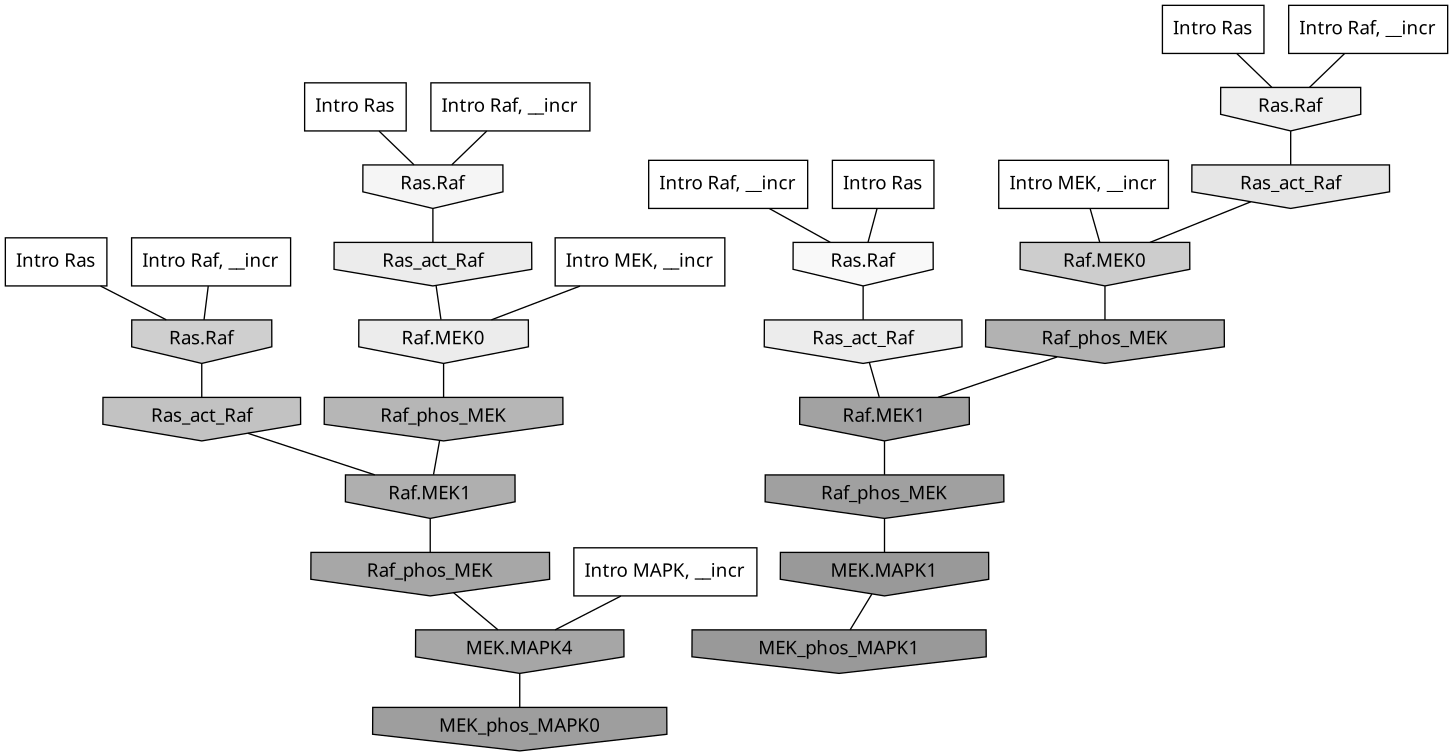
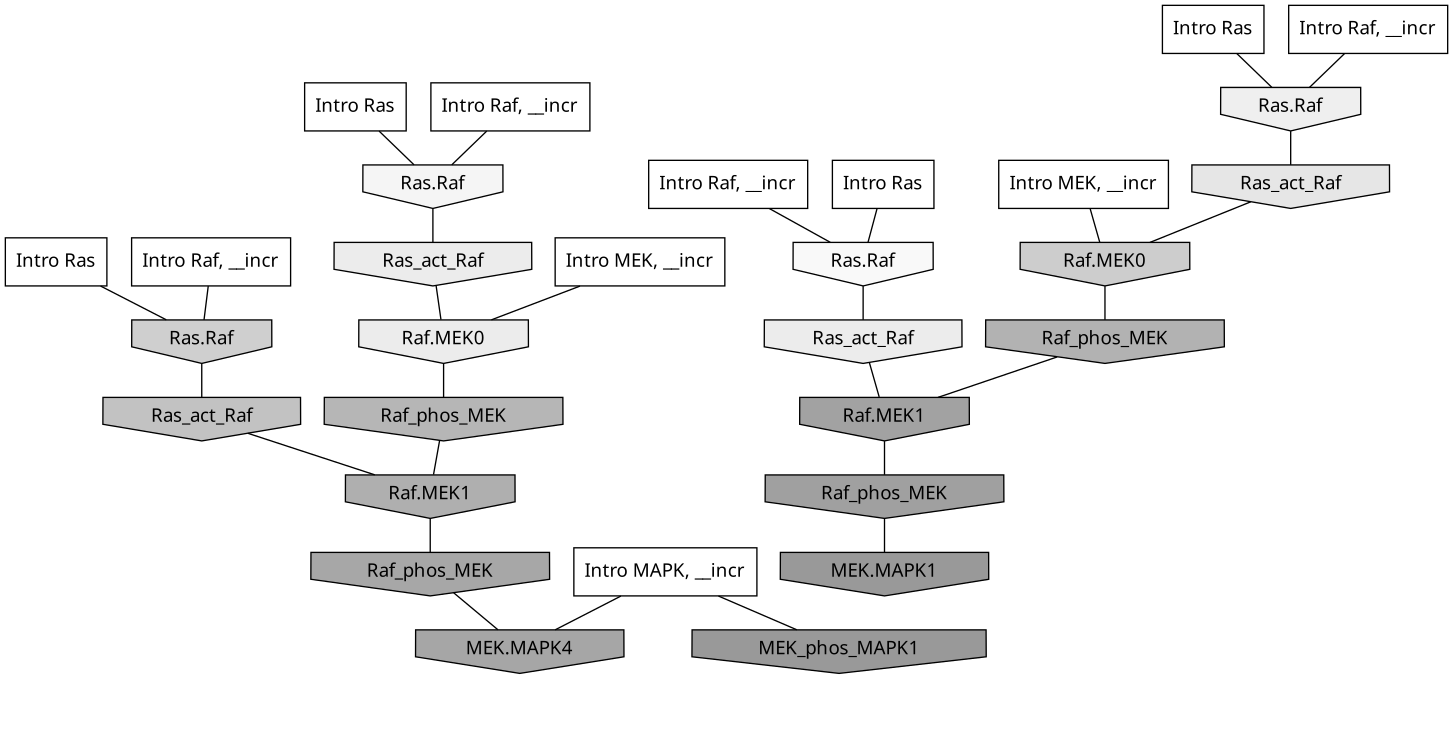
edge "MEK.MAPK1" -- "MEK_phos_MAPK1": now "Intro MAPK, __incr" -- "MEK_phos_MAPK1"
node "MEK_phos_MAPK0": removed
